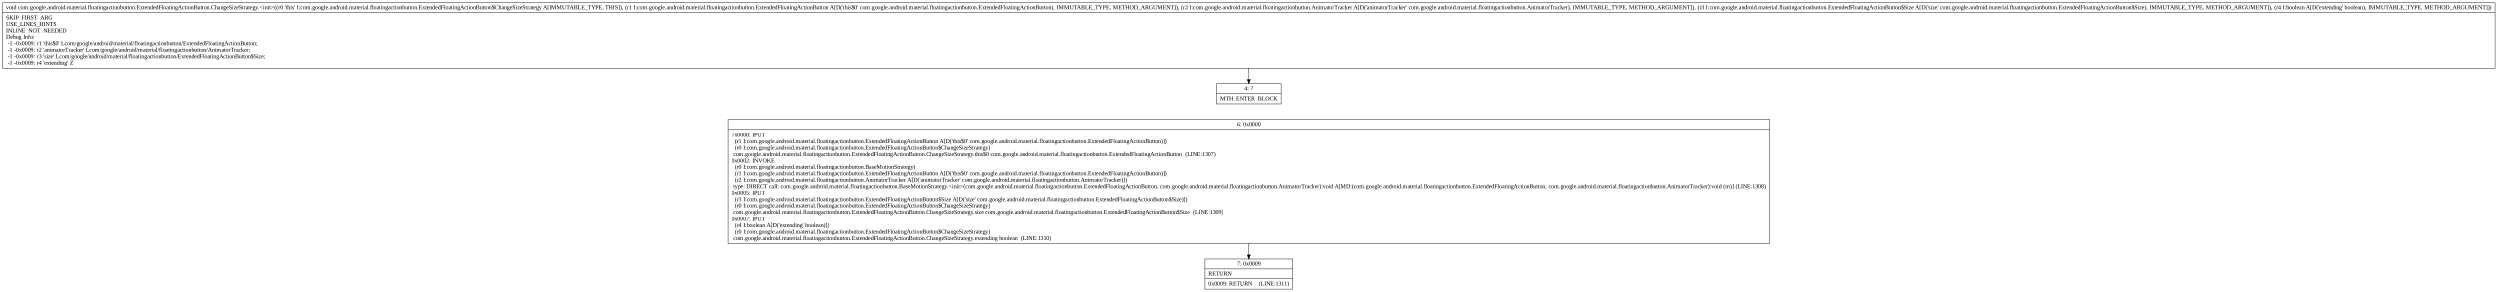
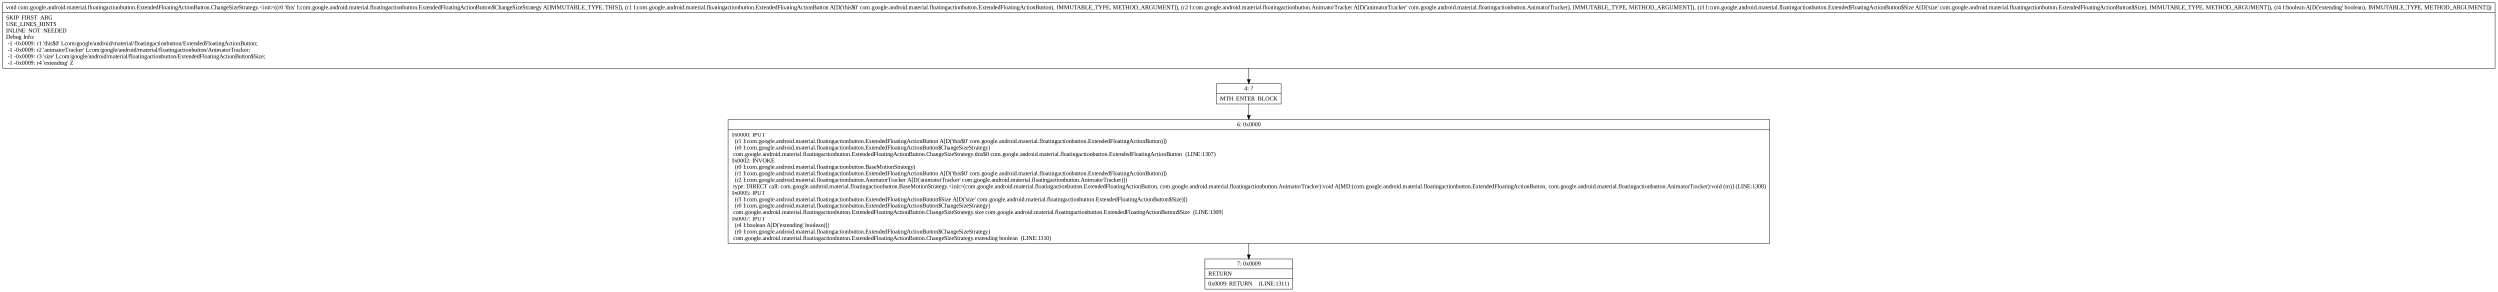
edge "4: ?" -> "6: 0x0000": added
node "6: 0x0000": text "7x0000: IPUT" -> "0x0000: IPUT"
